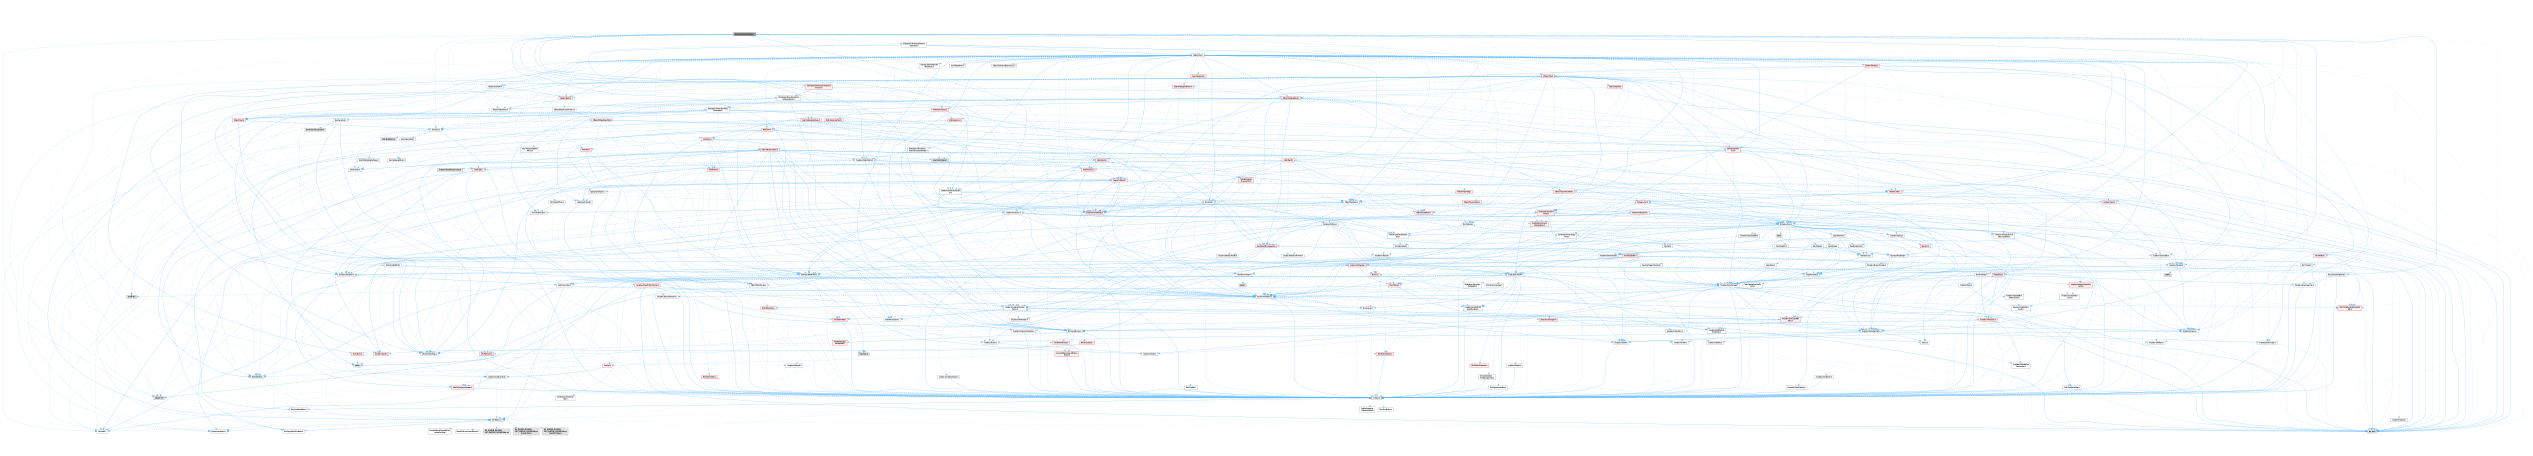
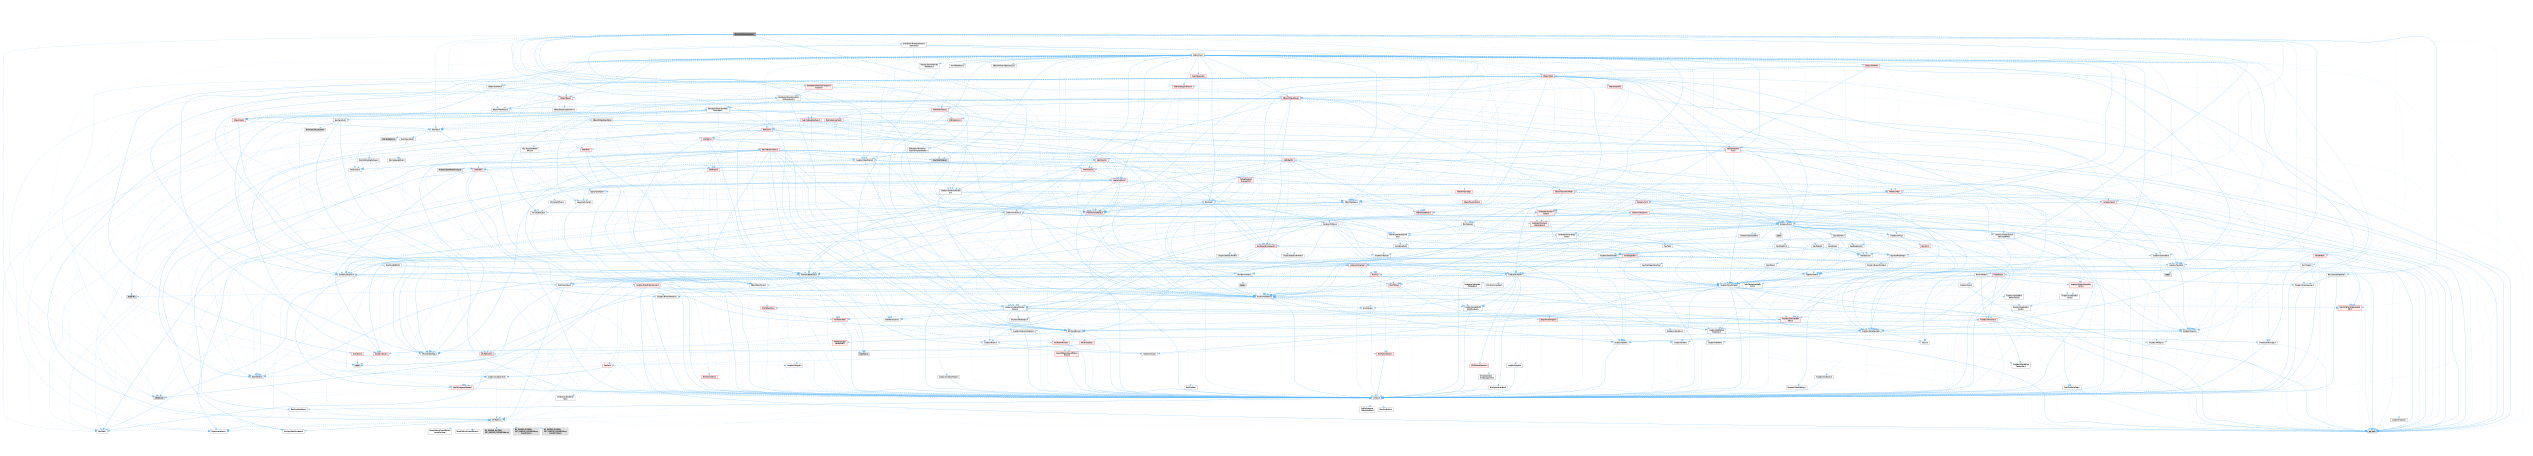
edge "CoreGlobals.h" -> "atomic": now "CoreGlobals.h" -> "Templates/RemoveReference.h"
